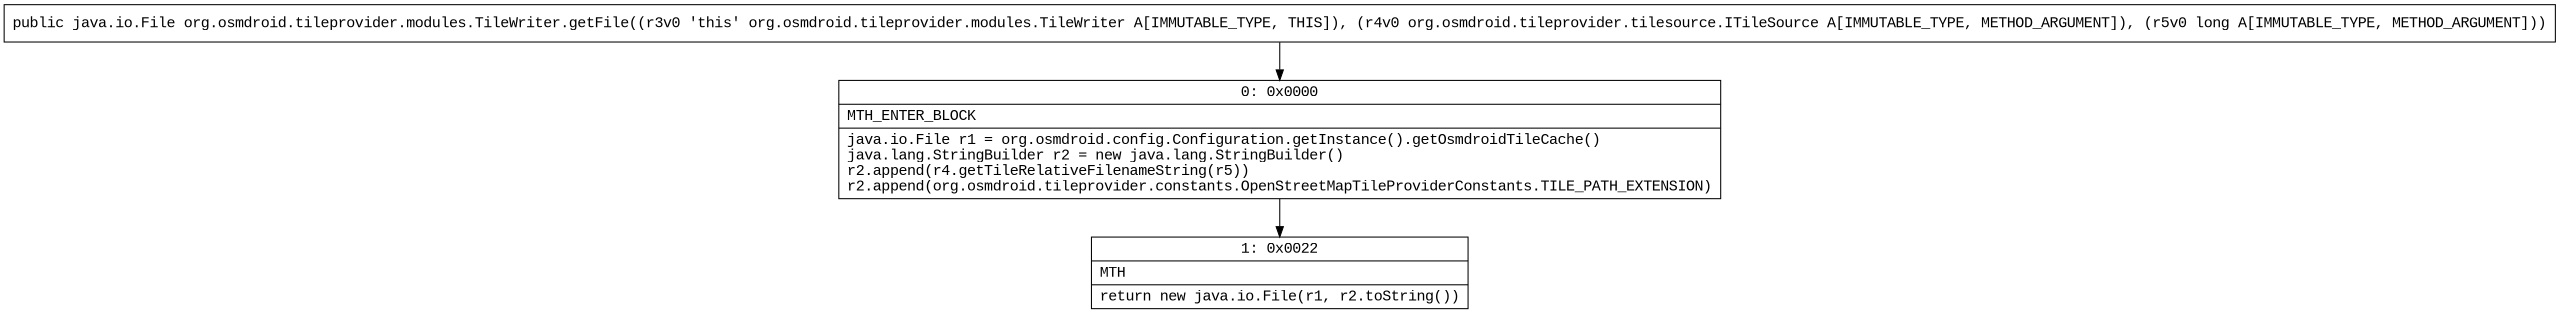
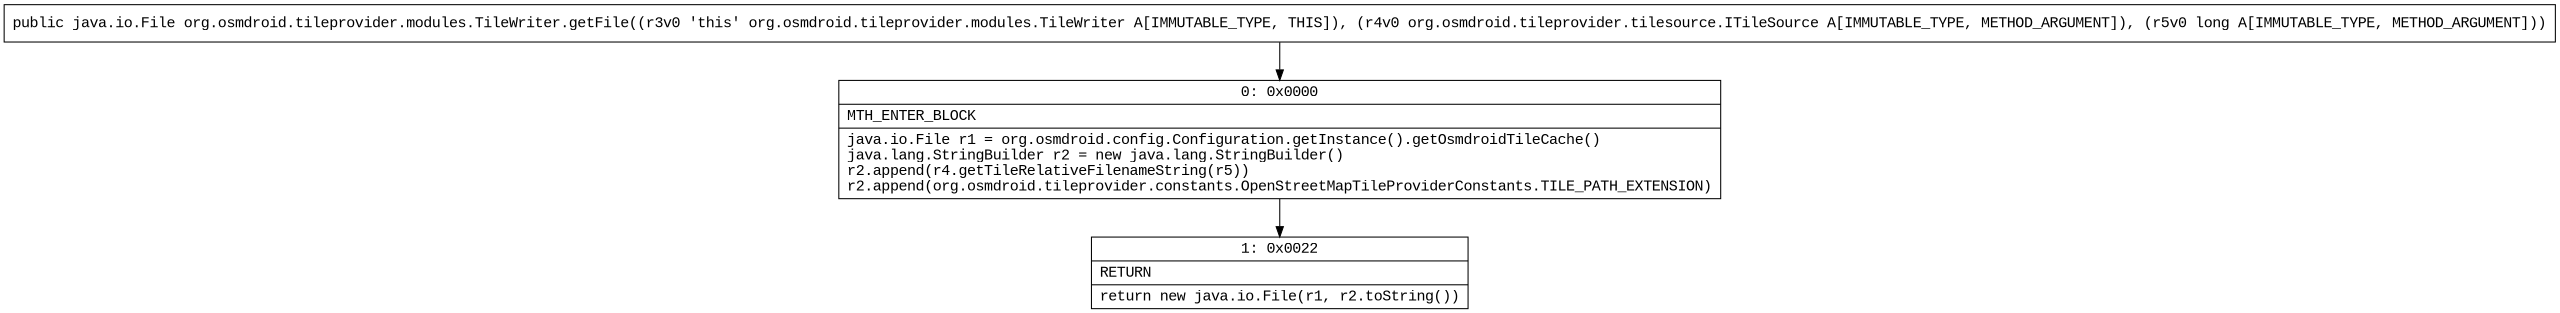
node "1: 0x0022": text "MTH" -> "RETURN"
